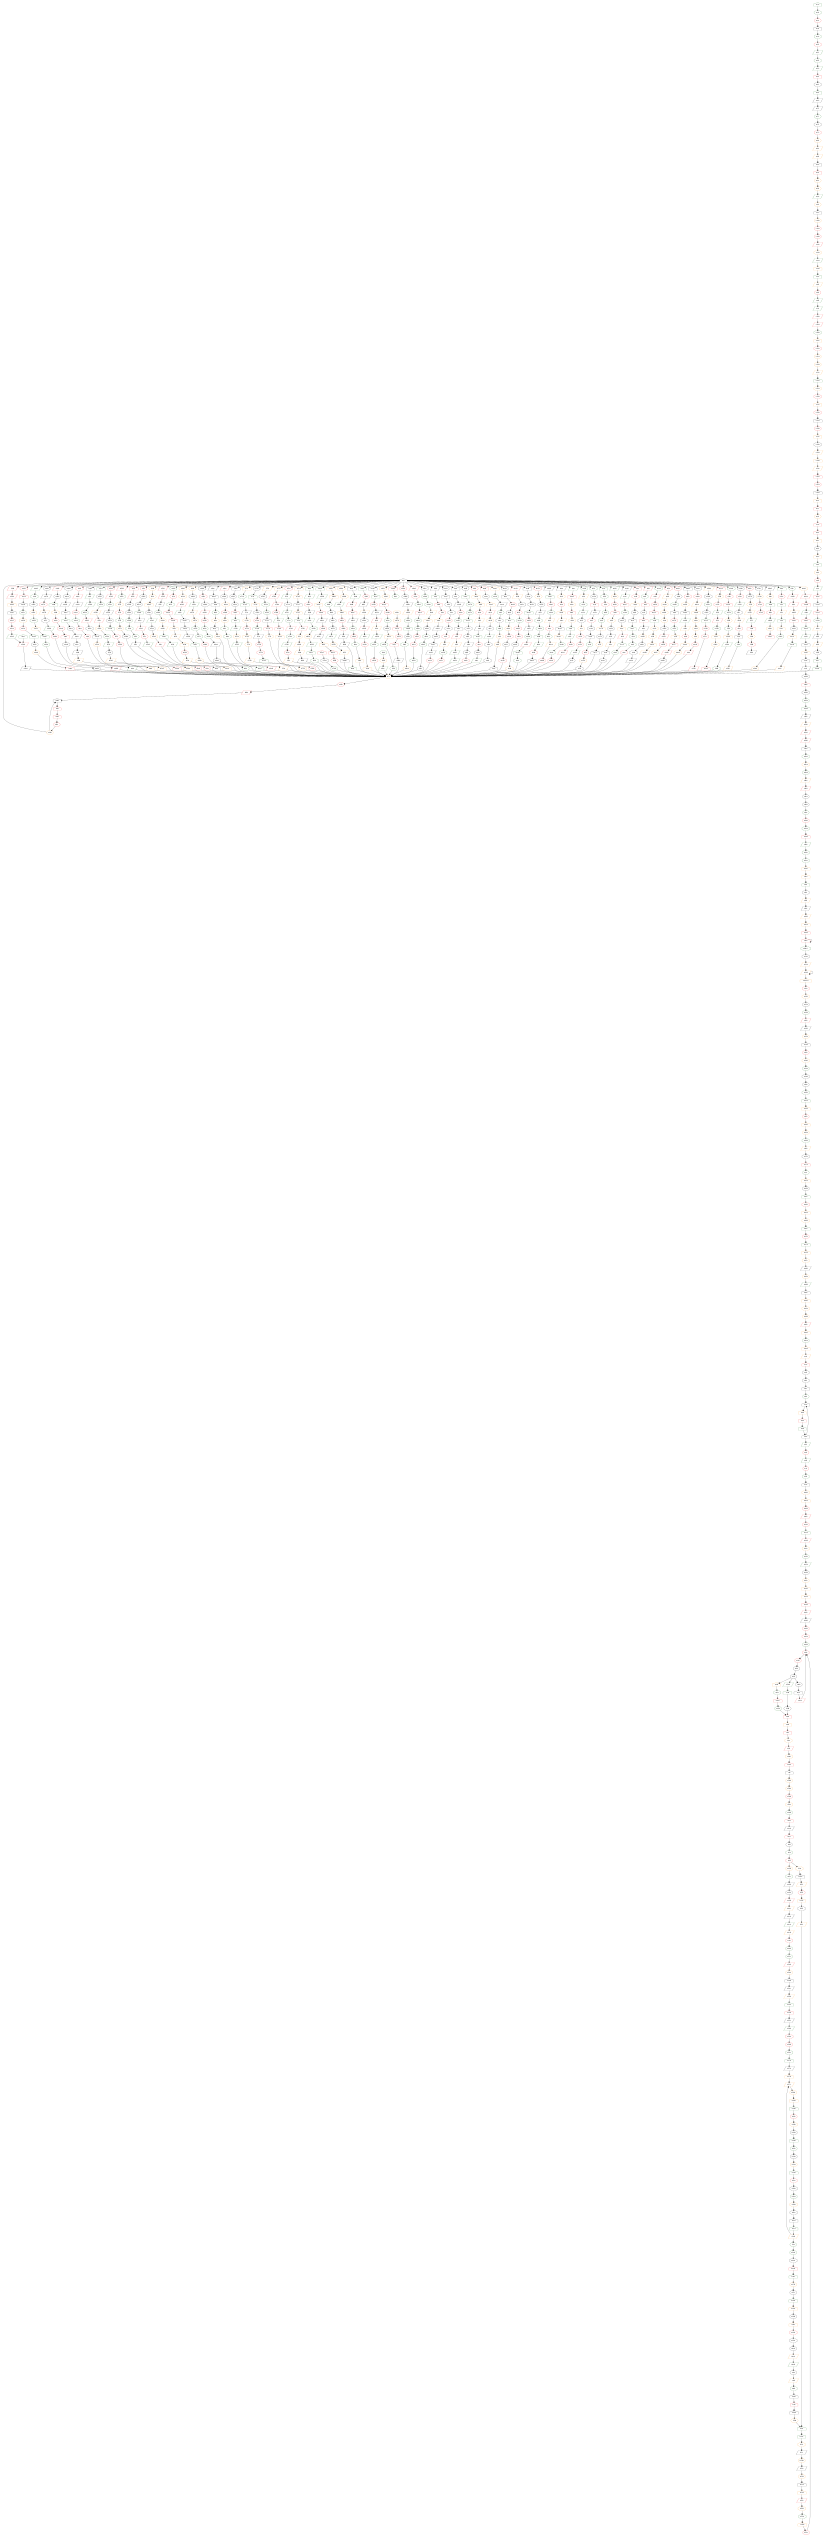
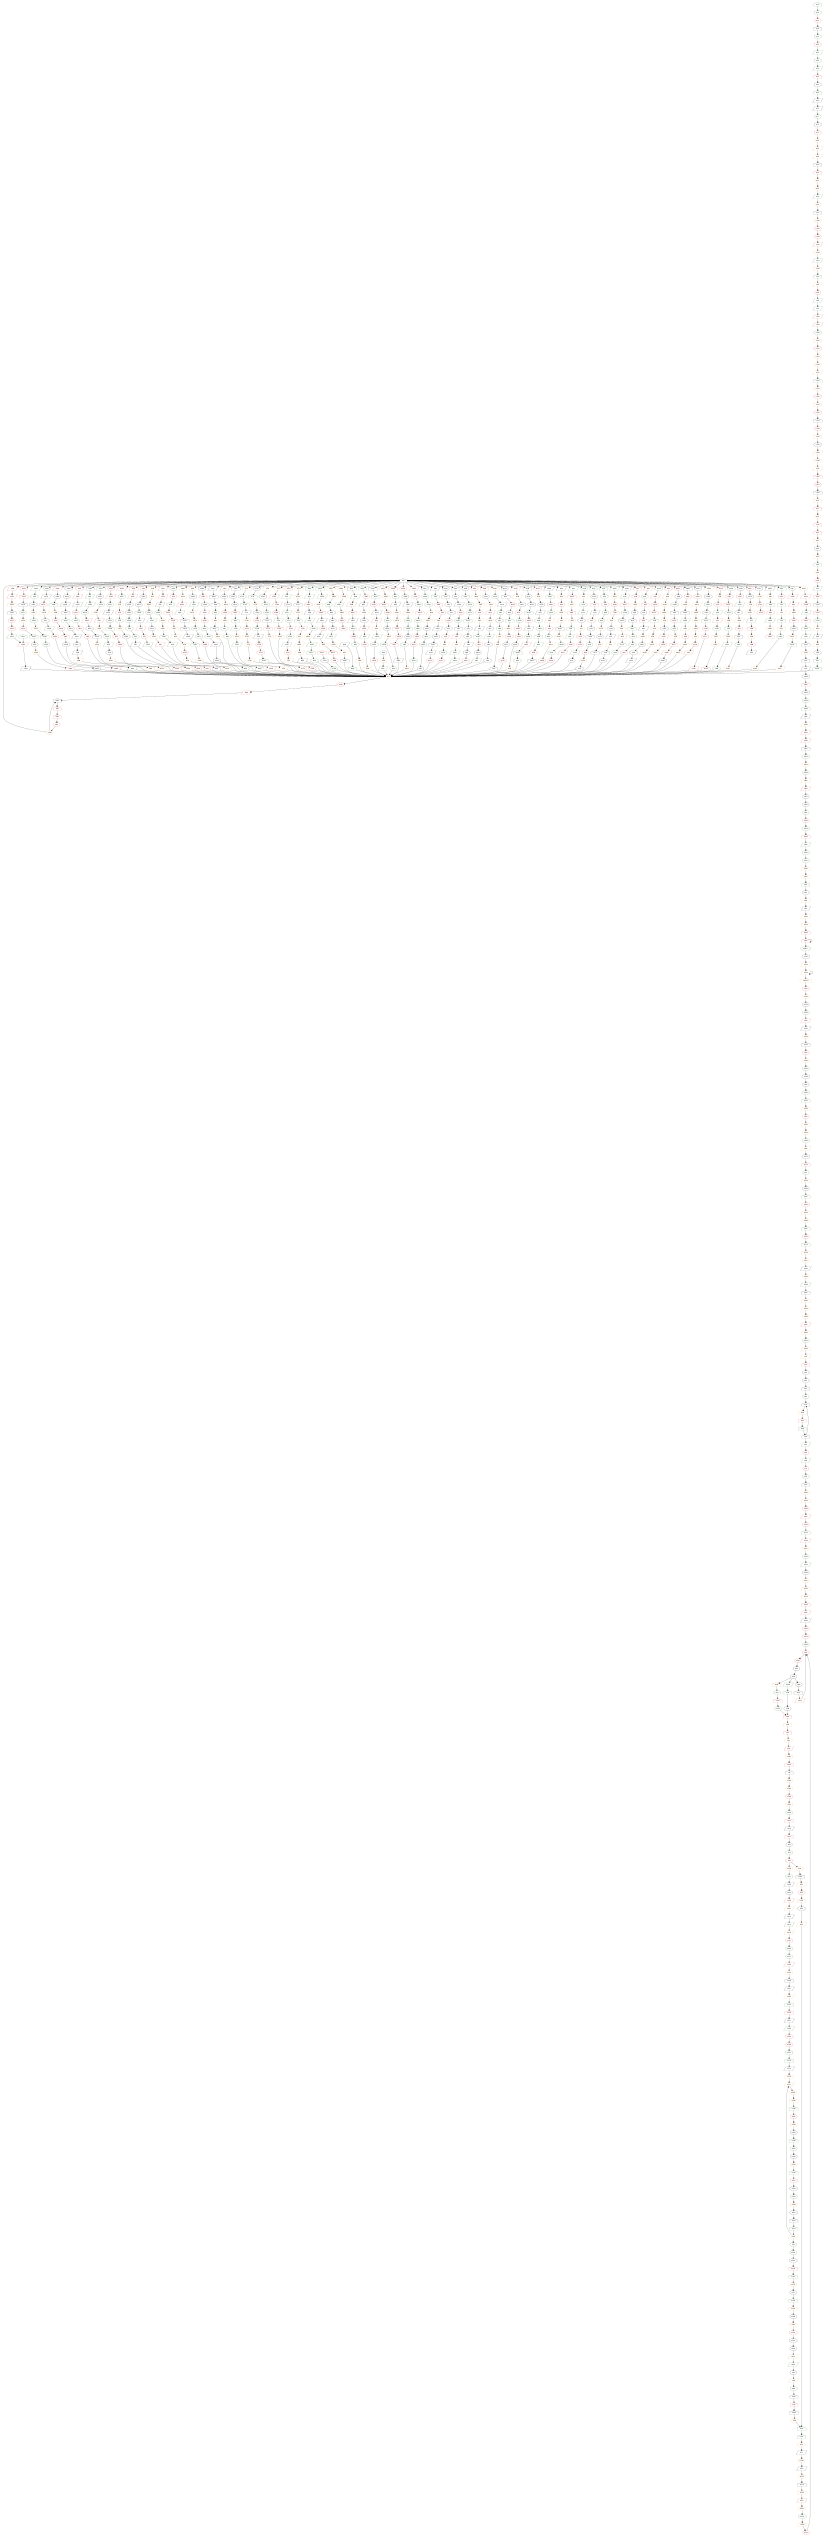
node "d968": added
node "d89c": removed
